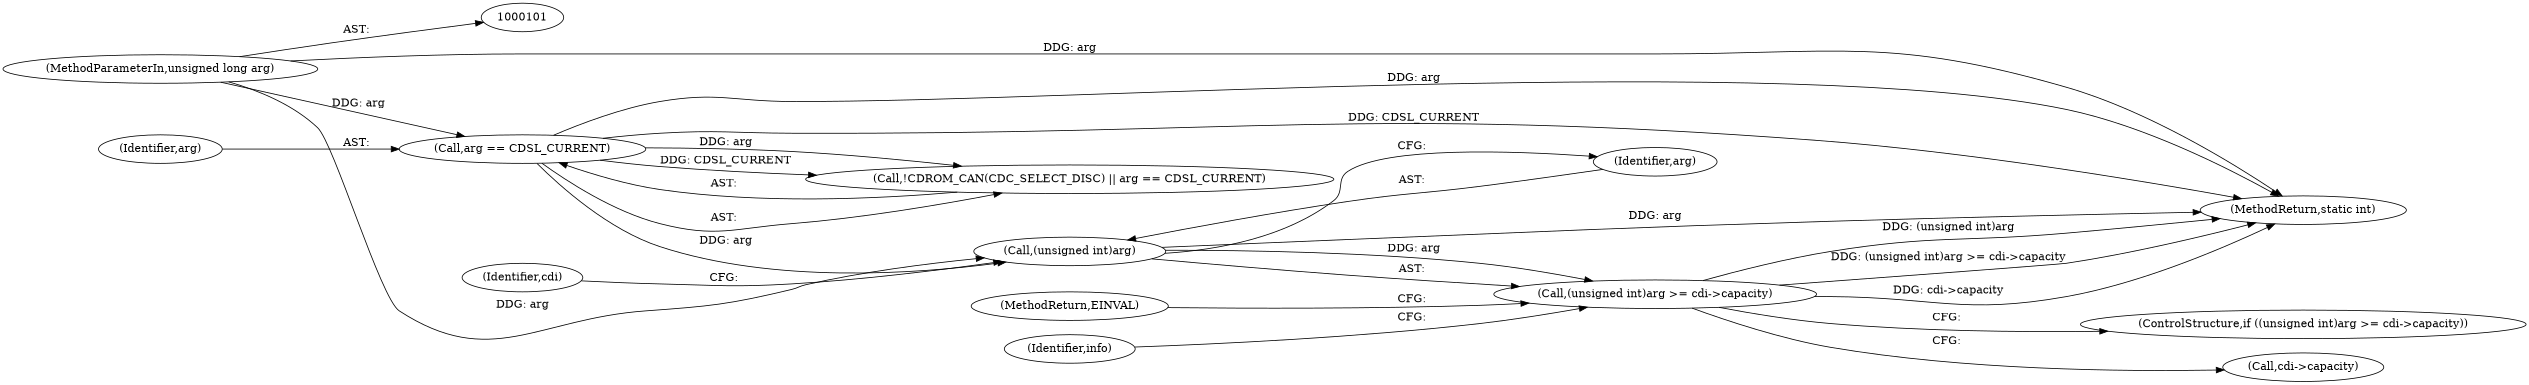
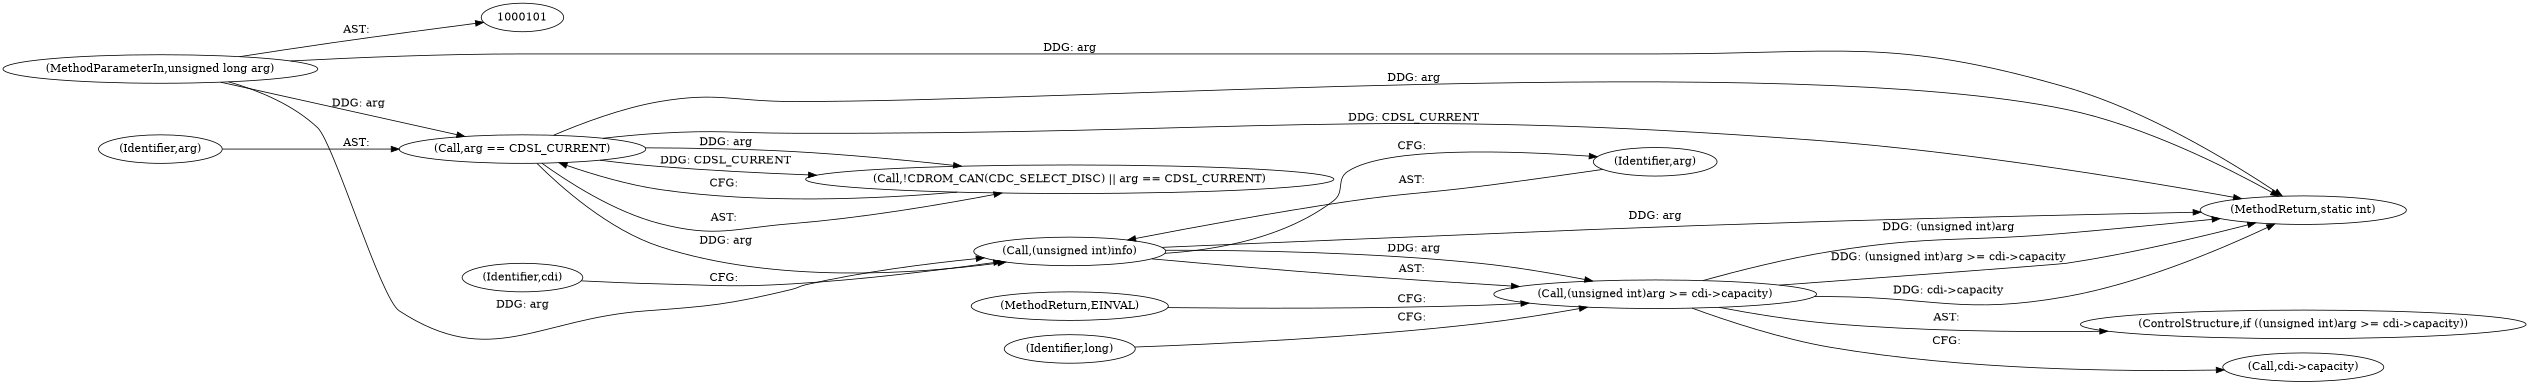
edge "(Call,!CDROM_CAN(CDC_SELECT_DISC) || arg == CDSL_CURRENT)" -> "(Call,arg == CDSL_CURRENT)": label "AST: " -> "CFG: "
node "(Call,(unsigned int)arg)": label "(Call,(unsigned int)arg)" -> "(Call,(unsigned int)info)"
edge "(Call,(unsigned int)arg >= cdi->capacity)" -> "(ControlStructure,if ((unsigned int)arg >= cdi->capacity))": label "CFG: " -> "AST: "
node "(Identifier,info)": label "(Identifier,info)" -> "(Identifier,long)"
